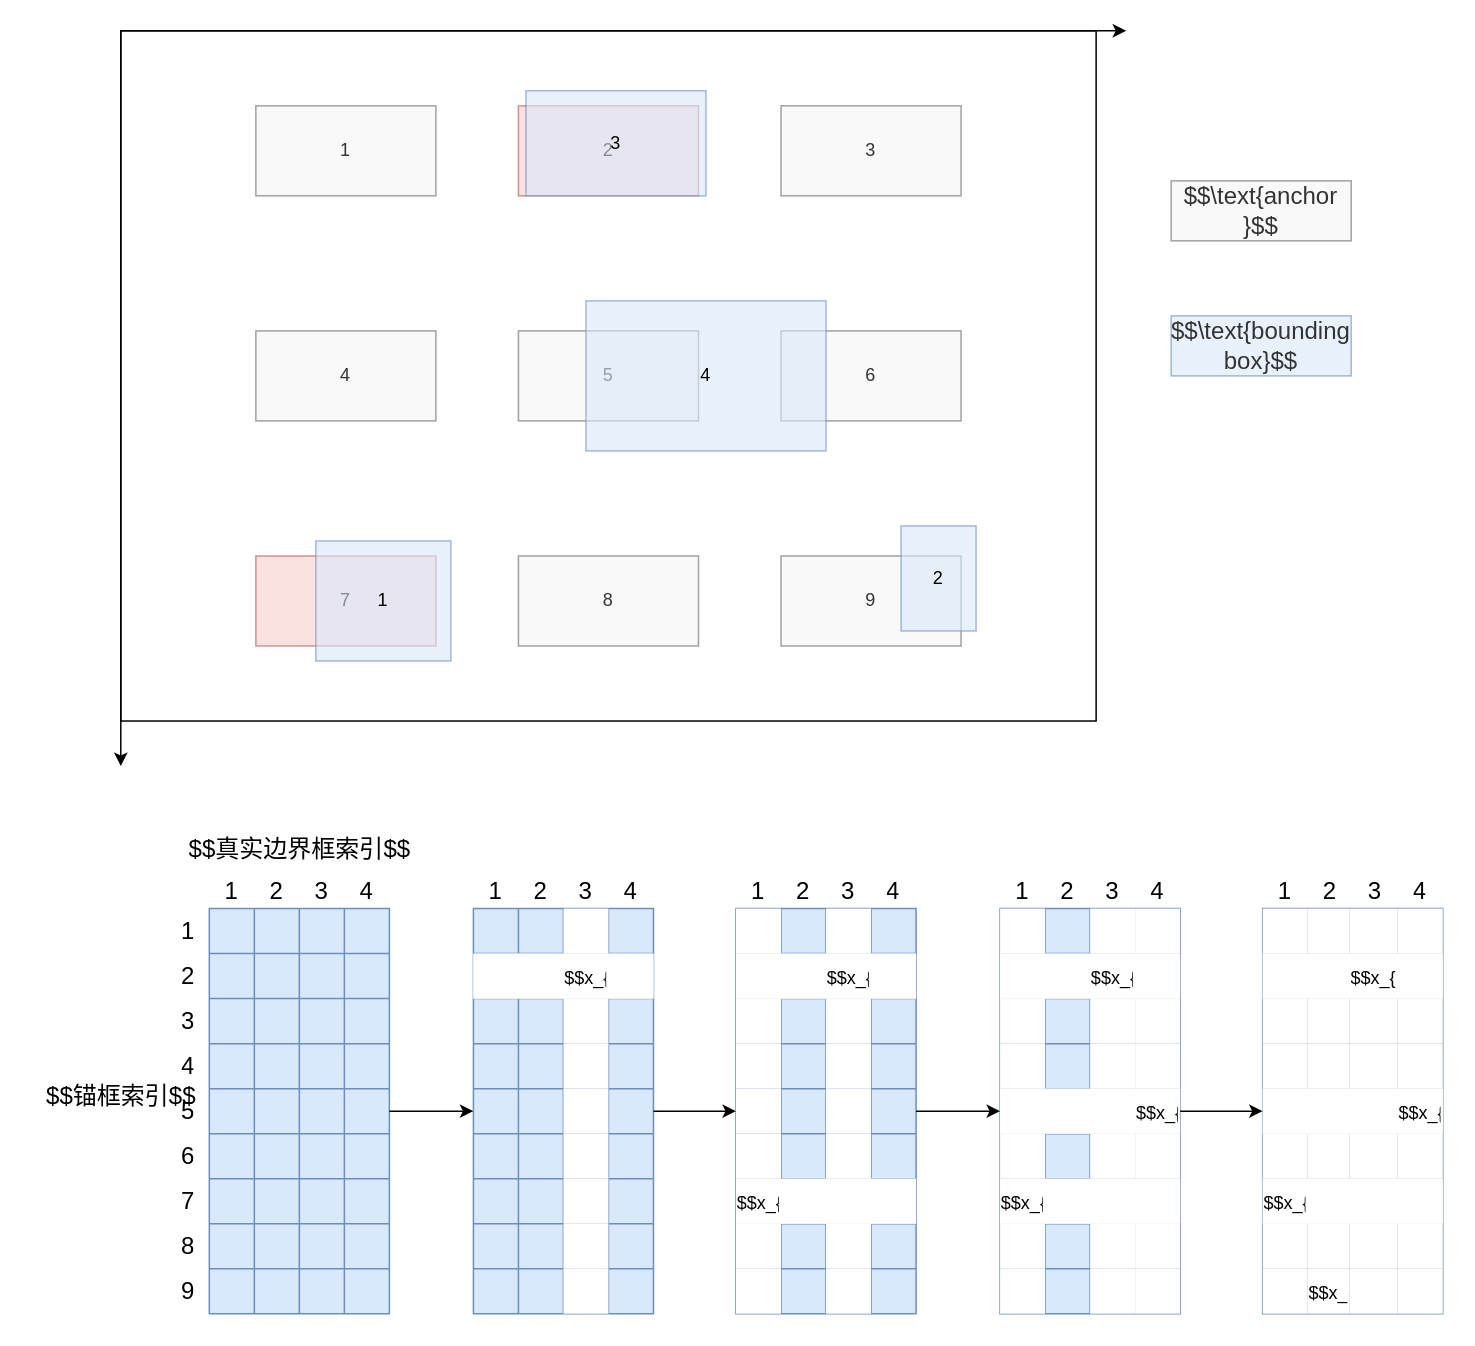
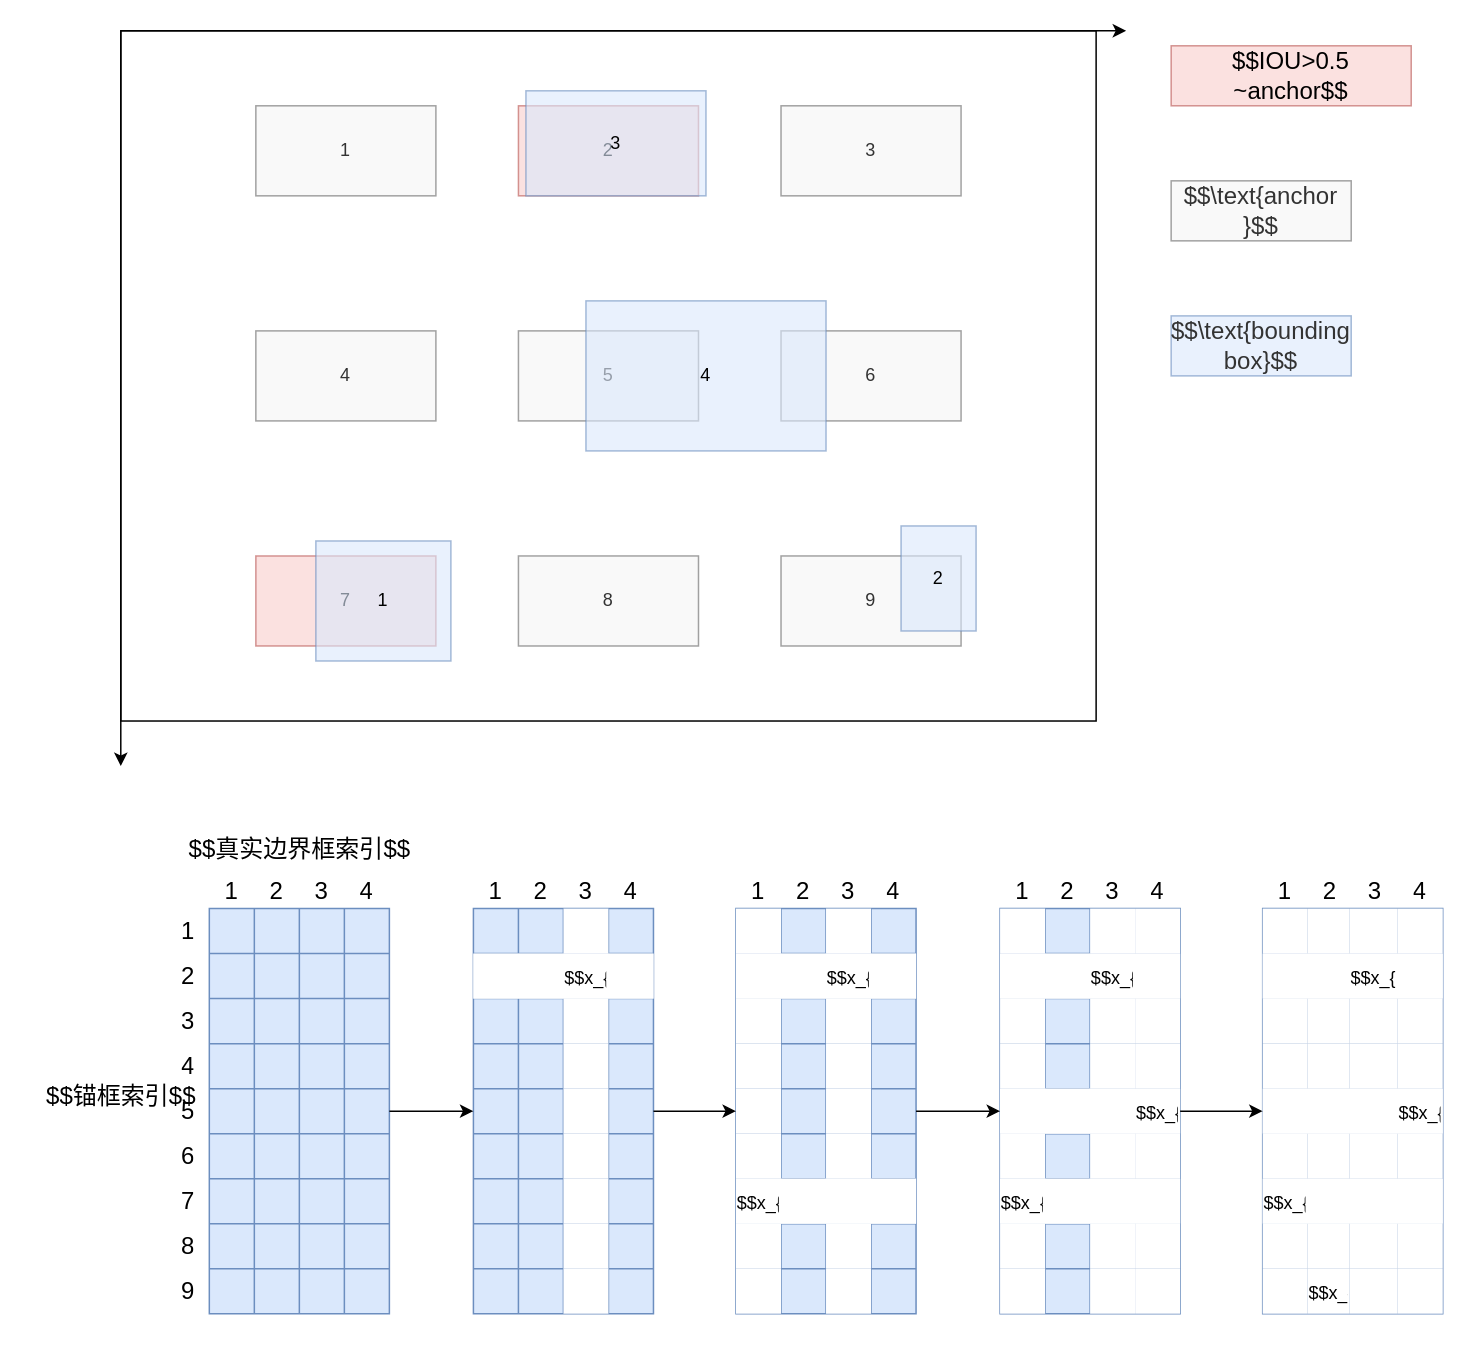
node "$$IOU>0.5 ~anchor$$": added
